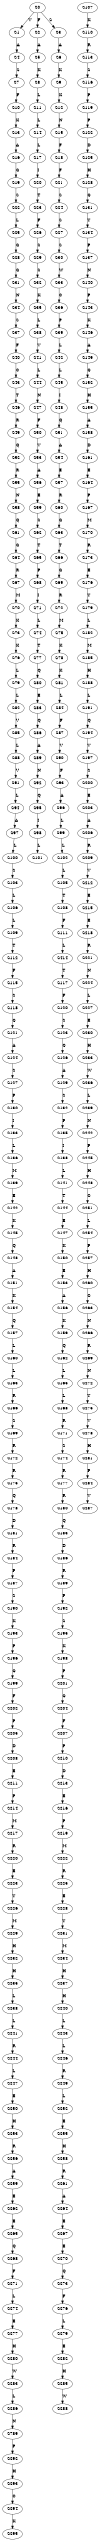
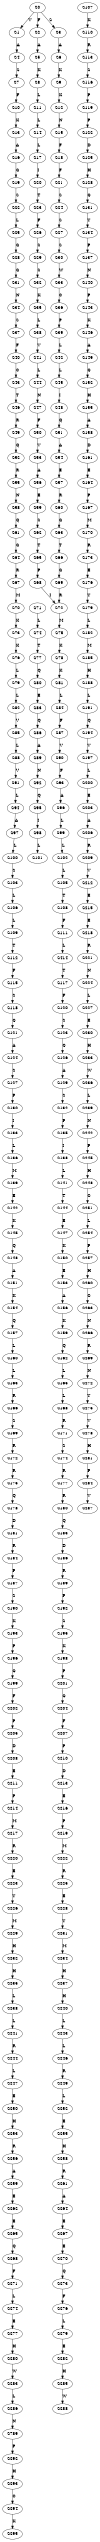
edge "S68" -> "S71": now "S68" -> "S72"
edge "S197" -> "S200": label "S" -> "L"
